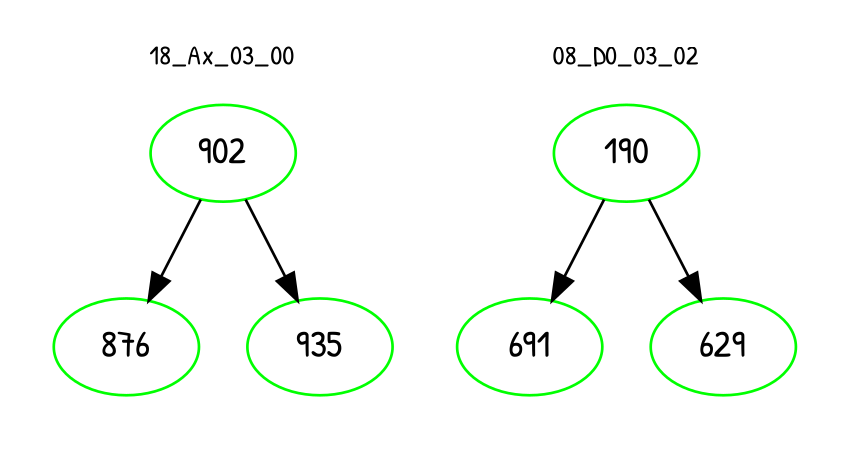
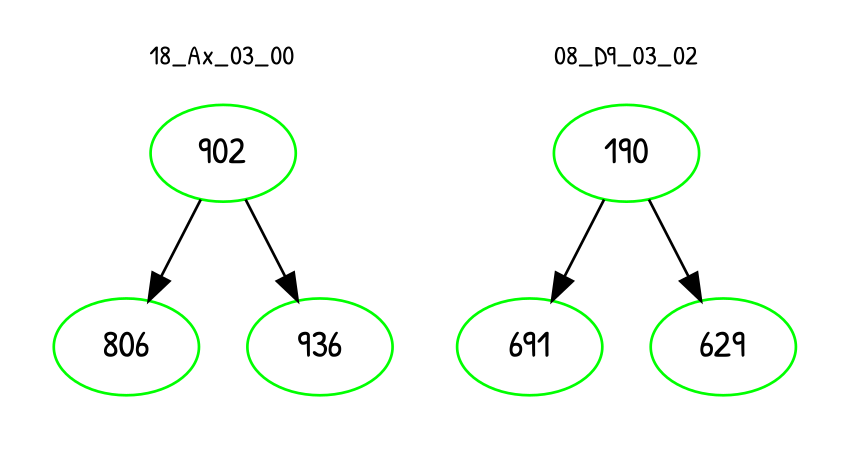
cluster "08_D0_03_02": label "08_D0_03_02" -> "08_D9_03_02"
node "876": label "876" -> "806"
node "935": label "935" -> "936"
